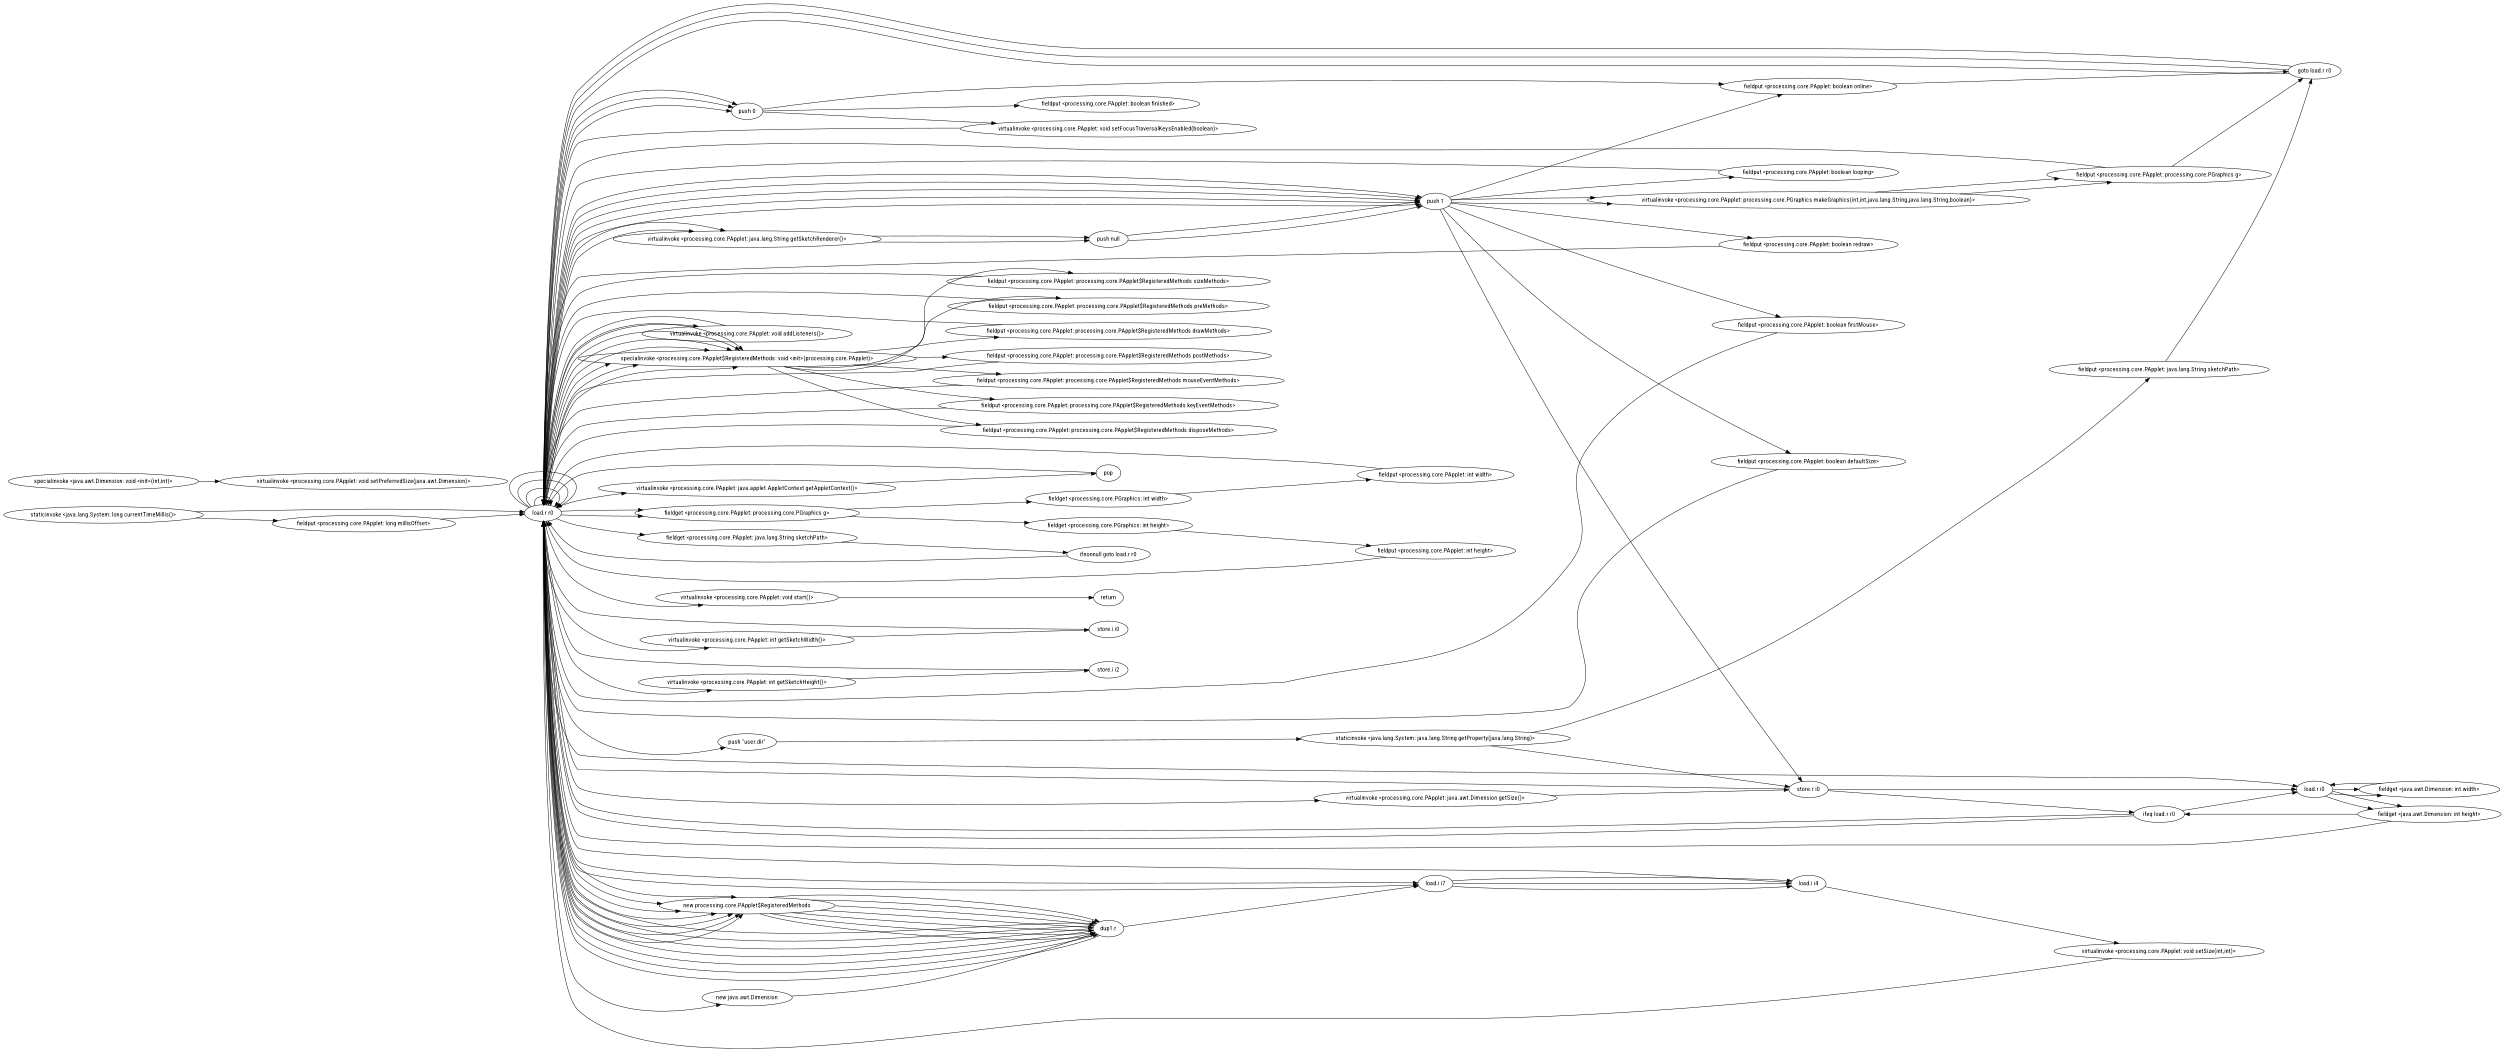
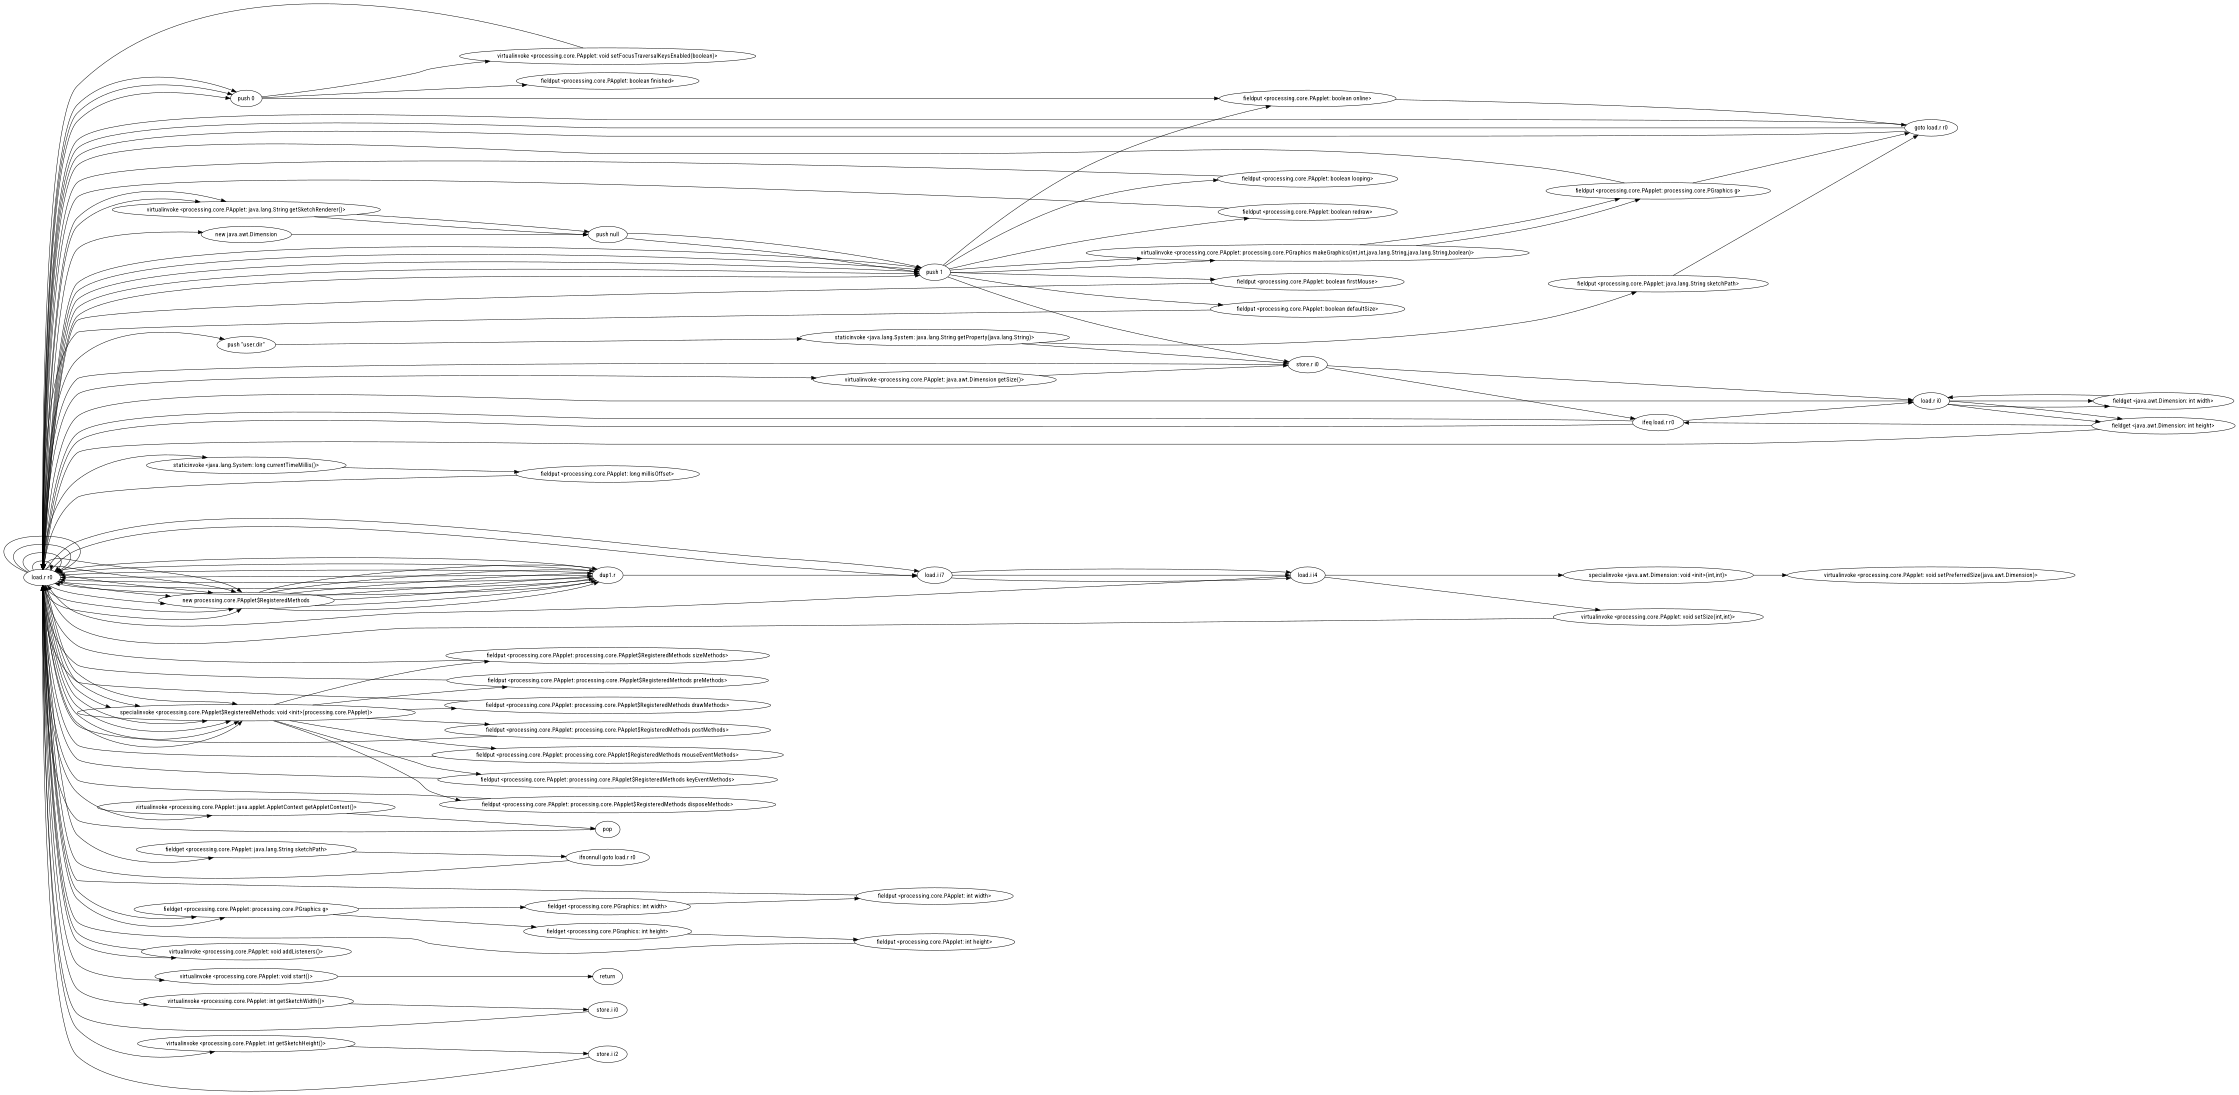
edge "staticinvoke <java.lang.System: long currentTimeMillis()>" -> "load.r r0": reversed
edge "load.i i4" -> "specialinvoke <java.awt.Dimension: void <init>(int,int)>": added
edge "new java.awt.Dimension" -> "dup1.r": now "new java.awt.Dimension" -> "push null"
